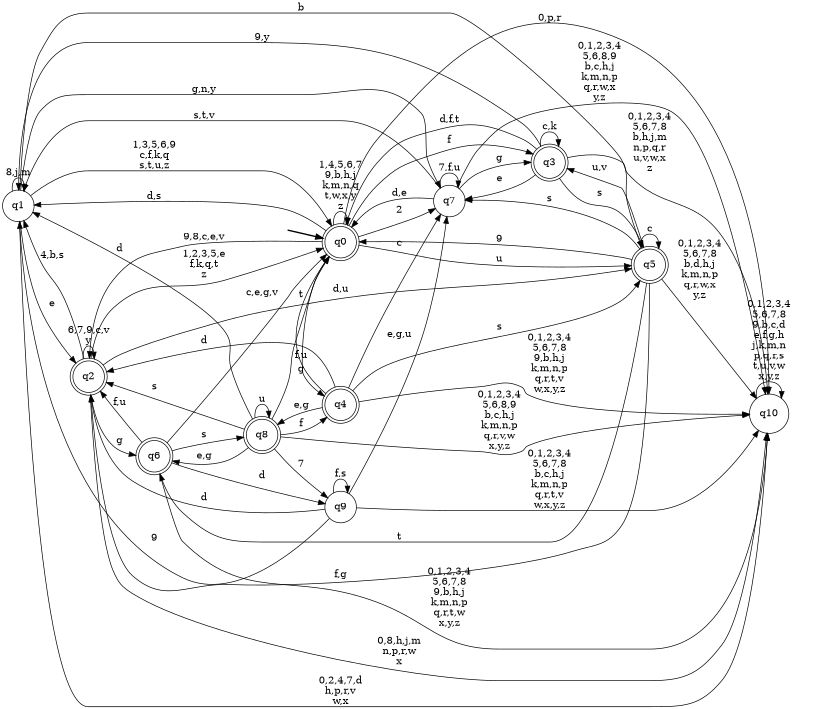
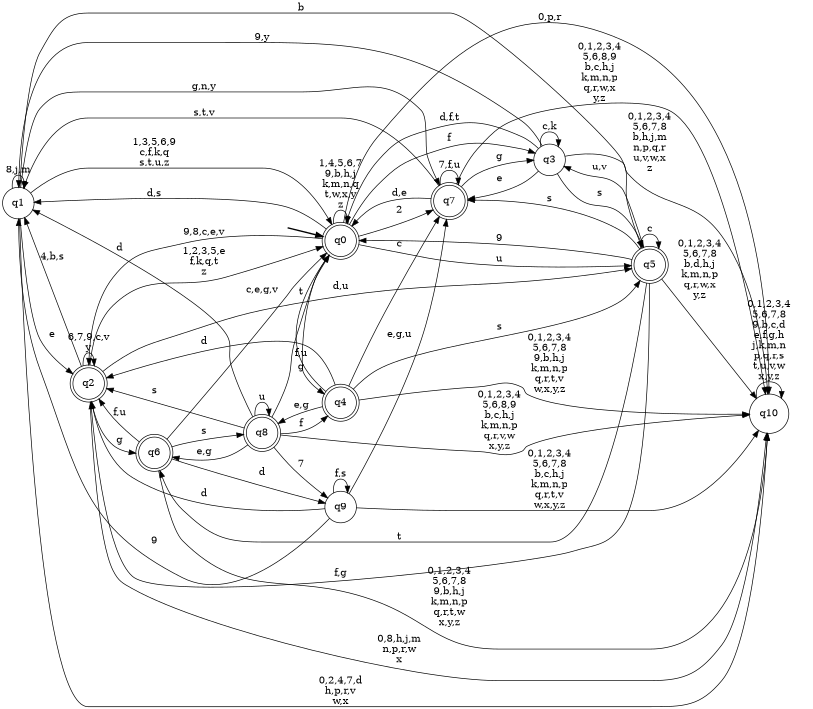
node "q3": shape doublecircle -> circle
node "q7": shape circle -> doublecircle
